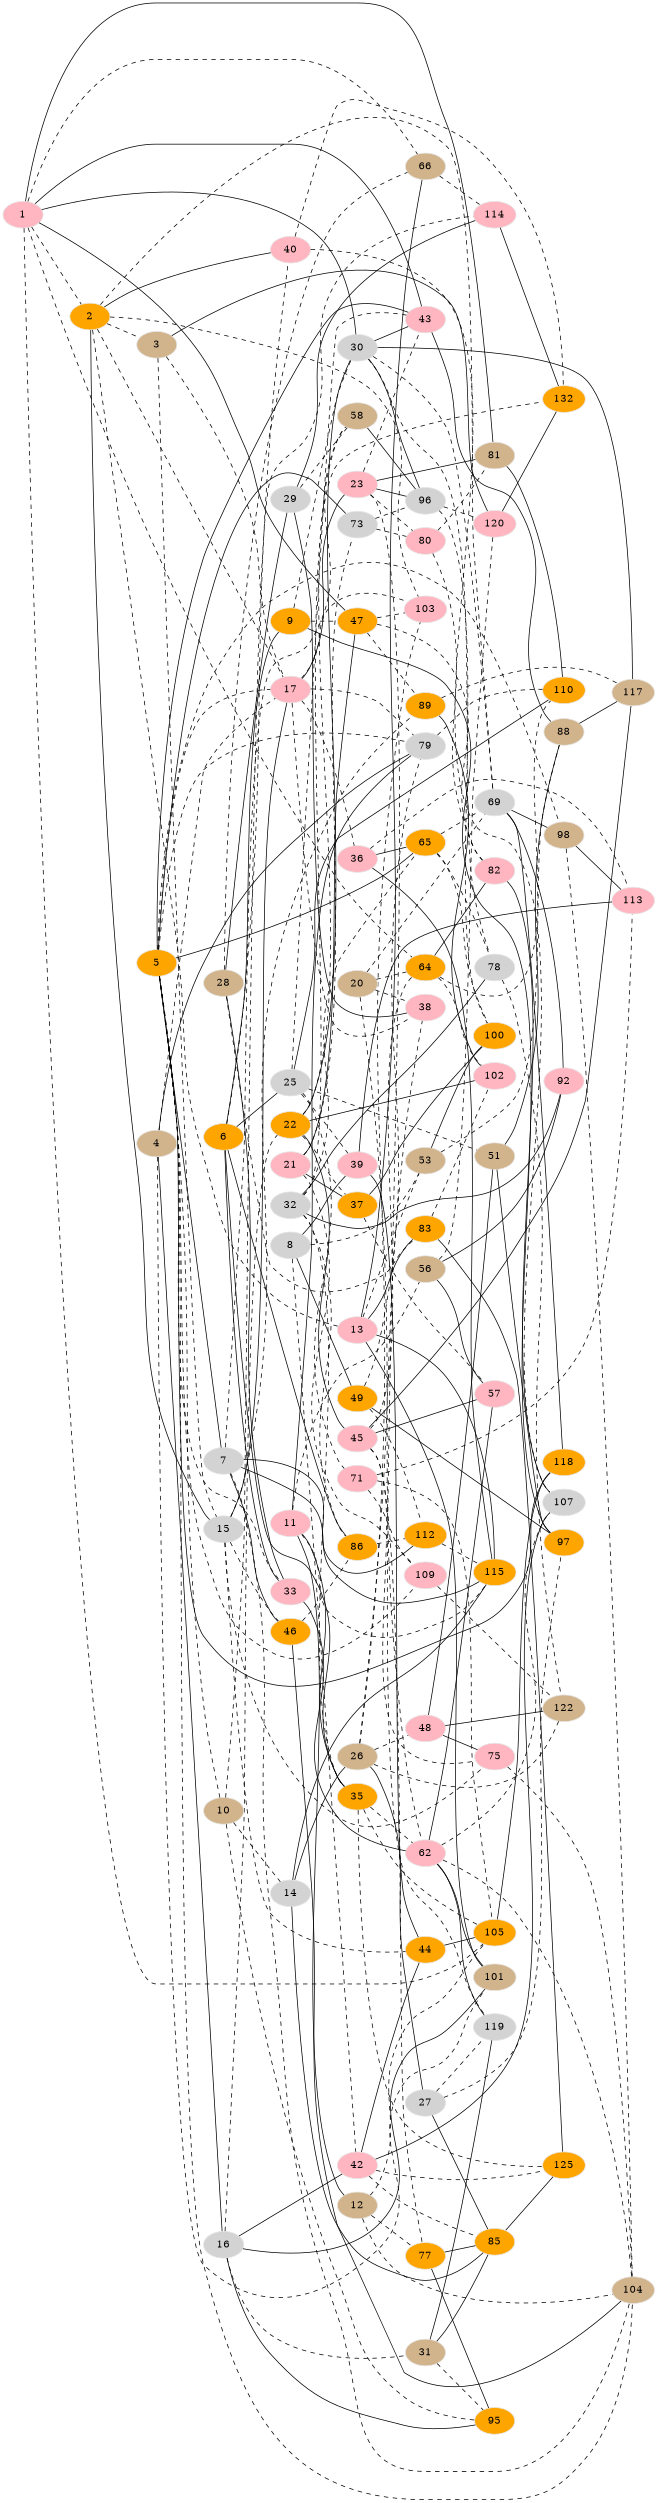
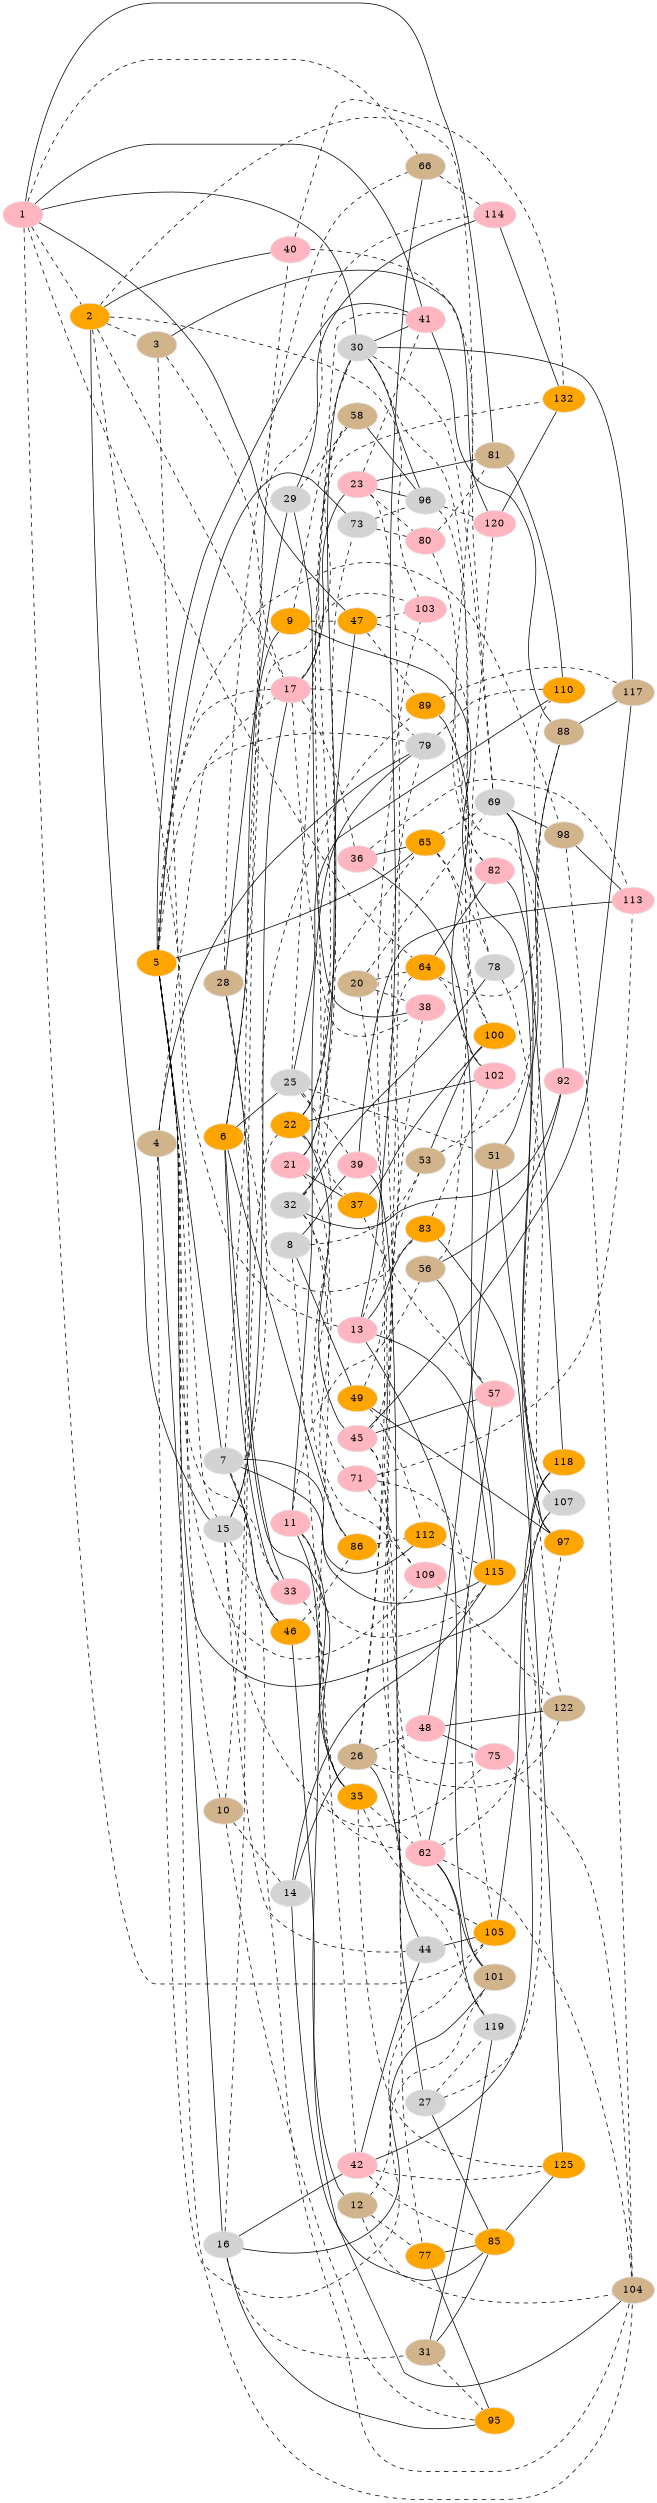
node "43": label "43" -> "41"
edge "33" -- "62": style solid -> dashed
node "44": fillcolor orange -> lightgrey
